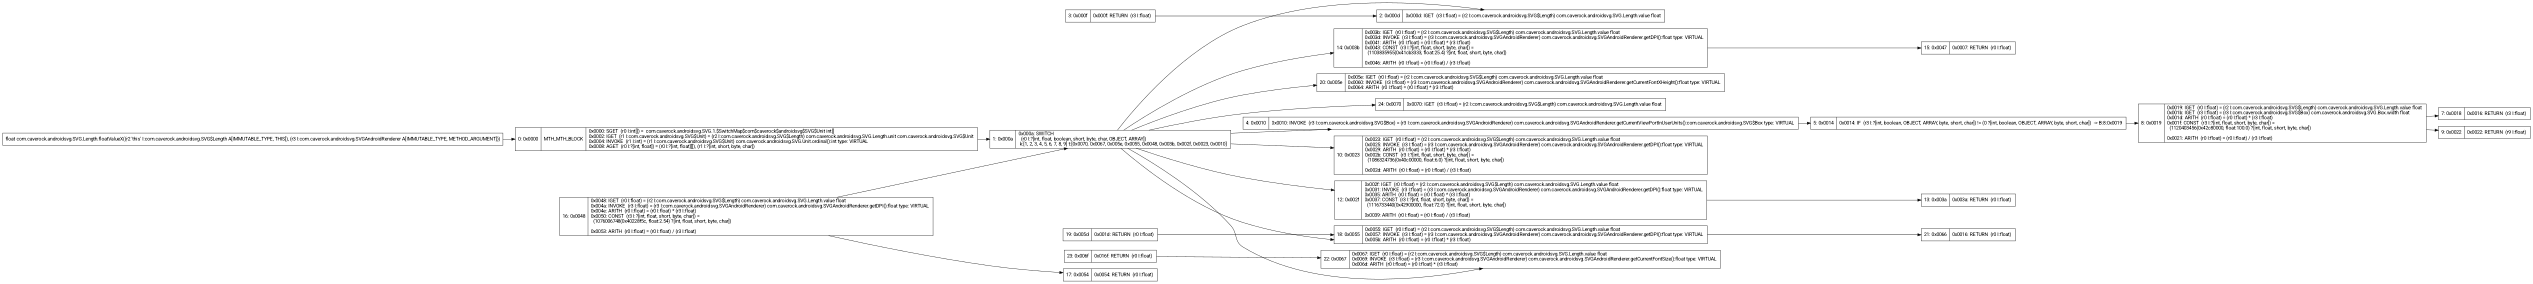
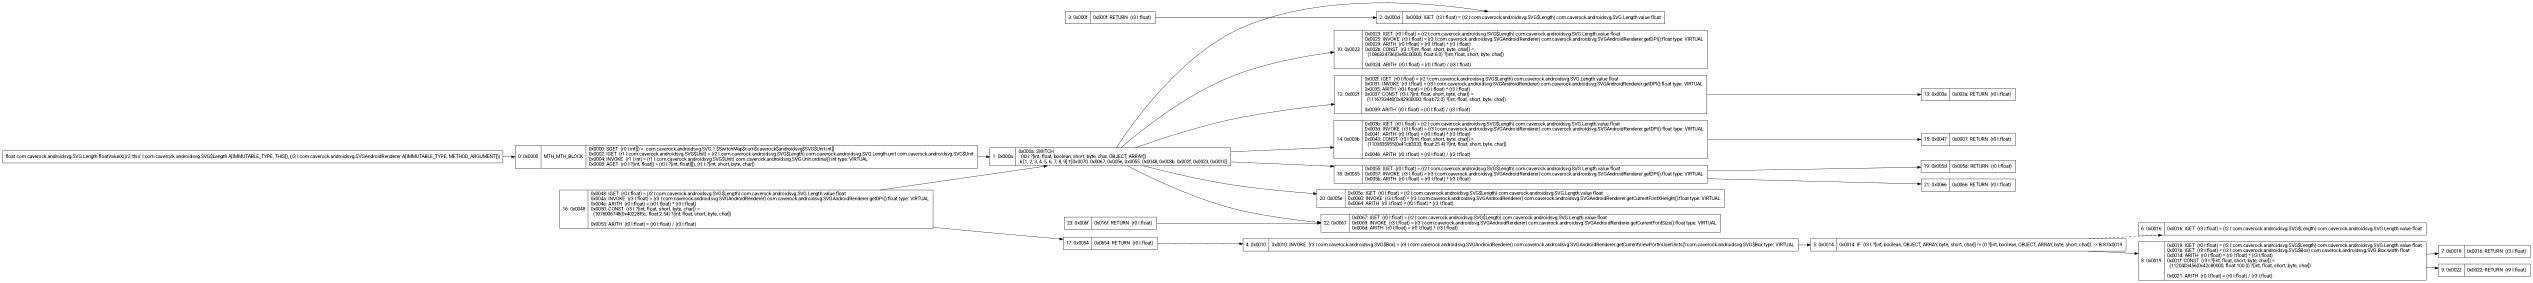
node "24: 0x0070": removed
edge "1: 0x000a" -> "4: 0x0010": now "17: 0x0054" -> "4: 0x0010"
node "6: 0x0016": added
node "19: 0x005d": text "0x001d: RETURN  (r0 I:float)" -> "0x005d: RETURN  (r0 I:float)"
edge "19: 0x005d" -> "18: 0x0055": reversed
node "21: 0x0066": text "0x0016: RETURN  (r0 I:float)" -> "0x0066: RETURN  (r0 I:float)"
node "17: 0x0054": text "0x0054: RETURN  (r0 I:float)" -> "0x0654: RETURN  (r0 I:float)"
